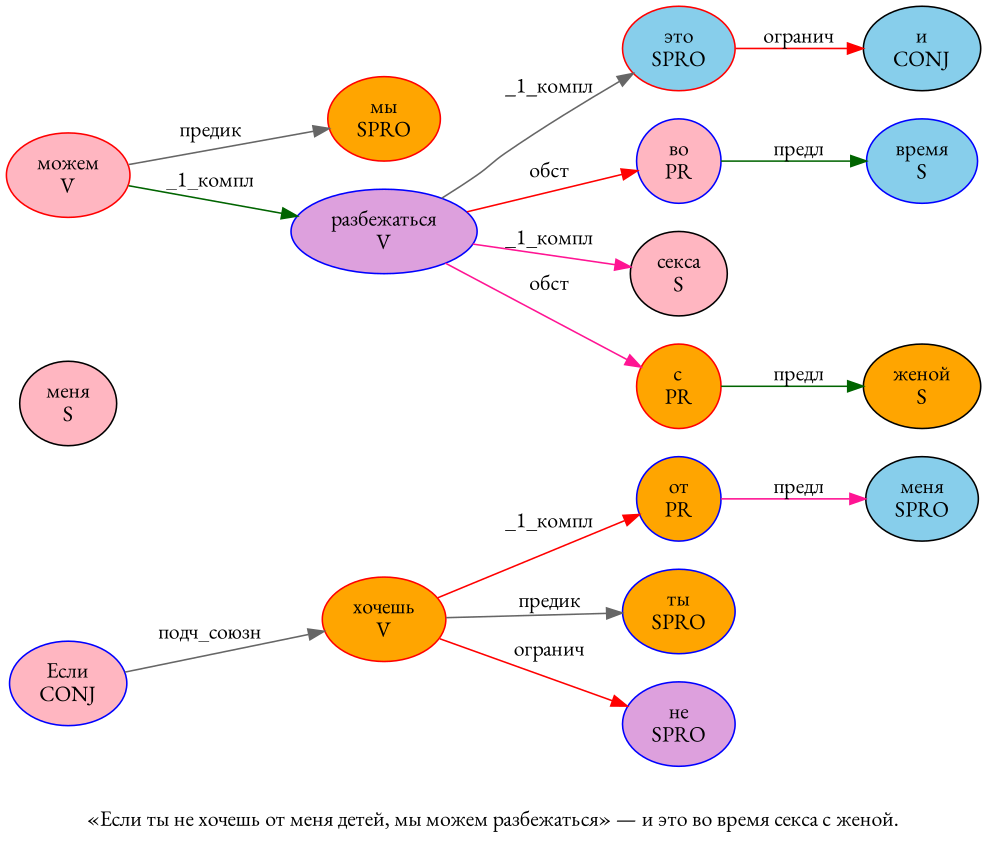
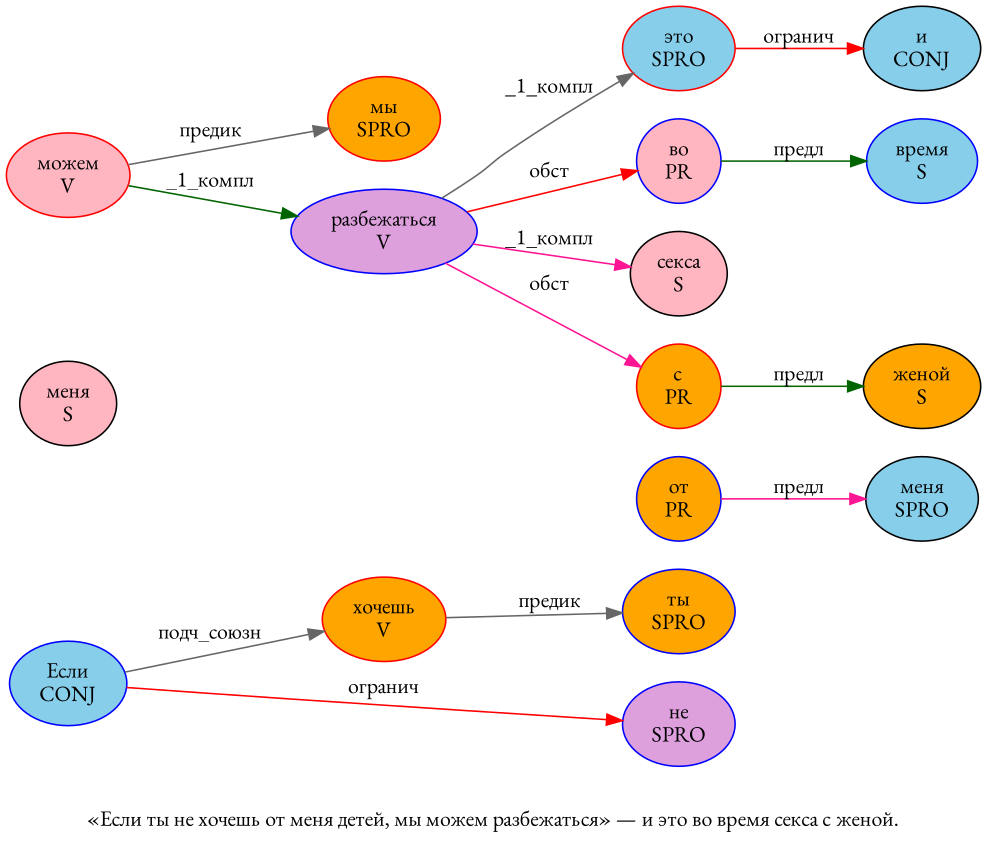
edge "хочешь V" -> "от PR": removed, label "_1_компл"
edge "хочешь V" -> "не SPRO": now "Если CONJ" -> "не SPRO"
node "Если CONJ": fillcolor lightpink -> skyblue
